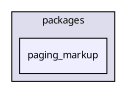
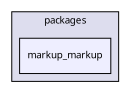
node "paging_markup": label "paging_markup" -> "markup_markup"
